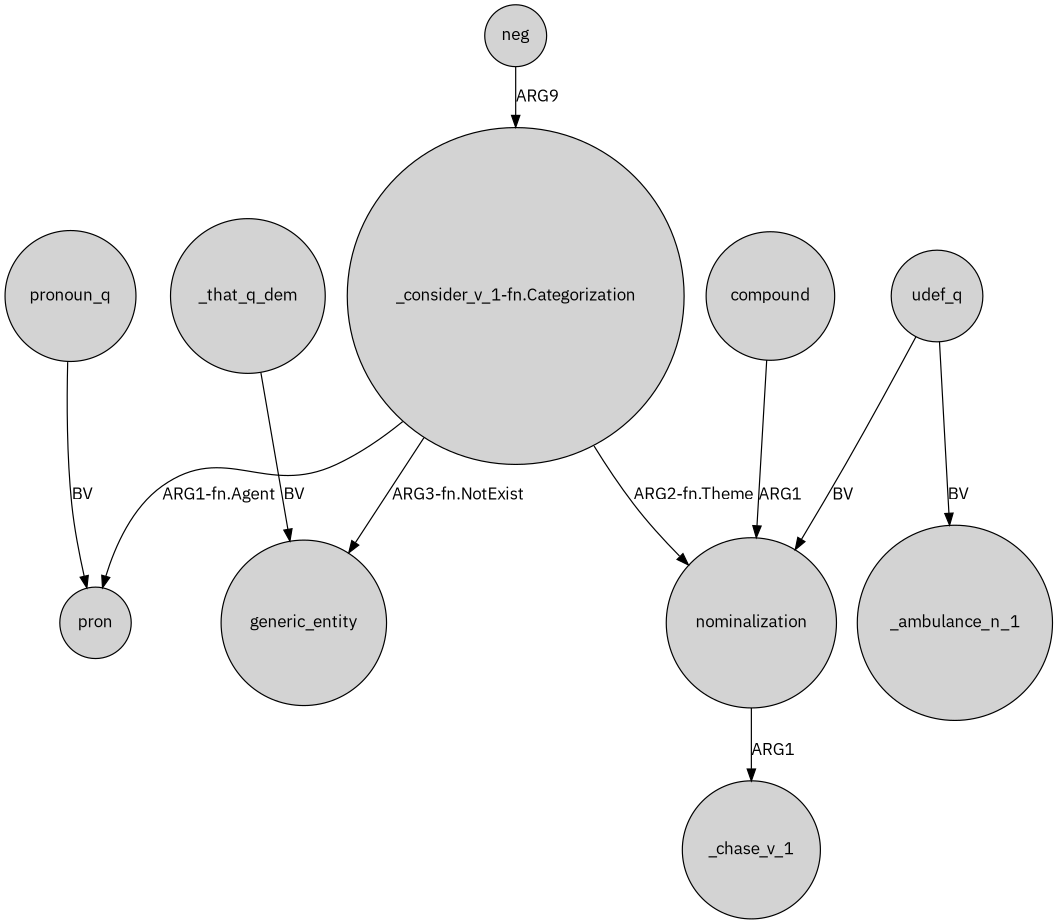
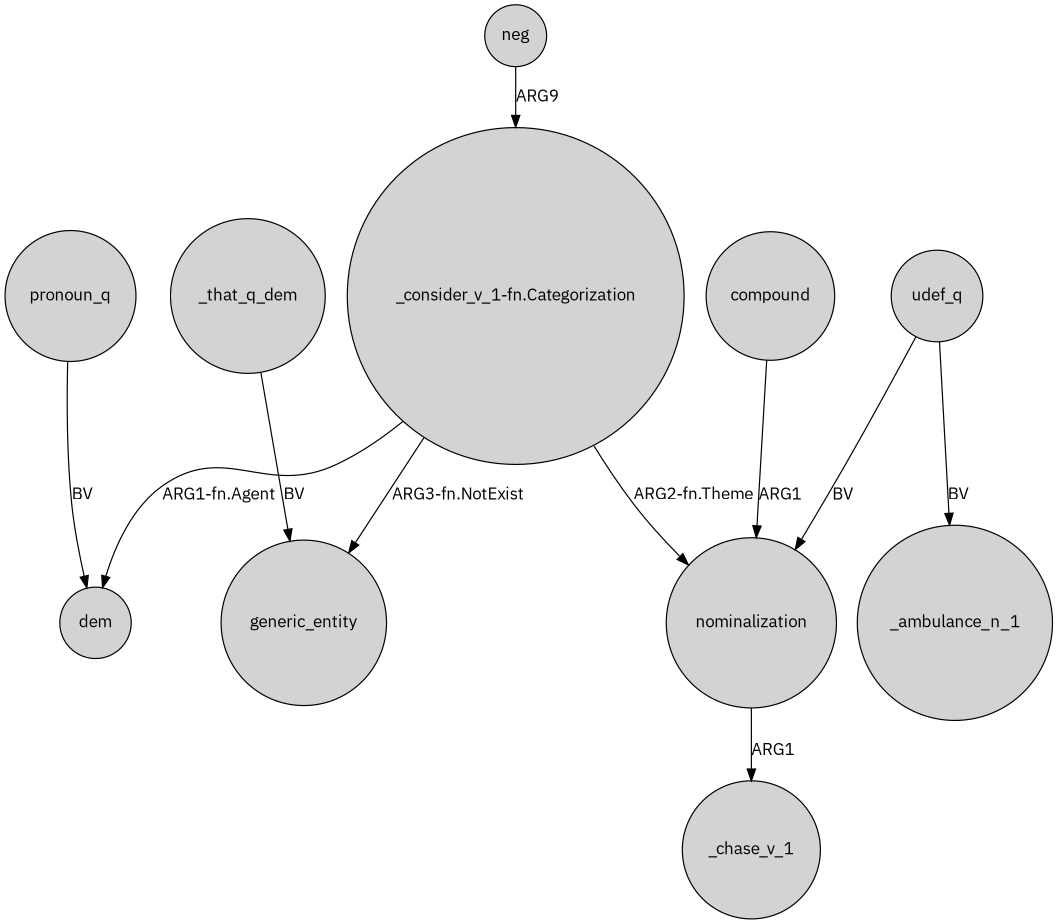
node "pron": label "pron" -> "dem"
